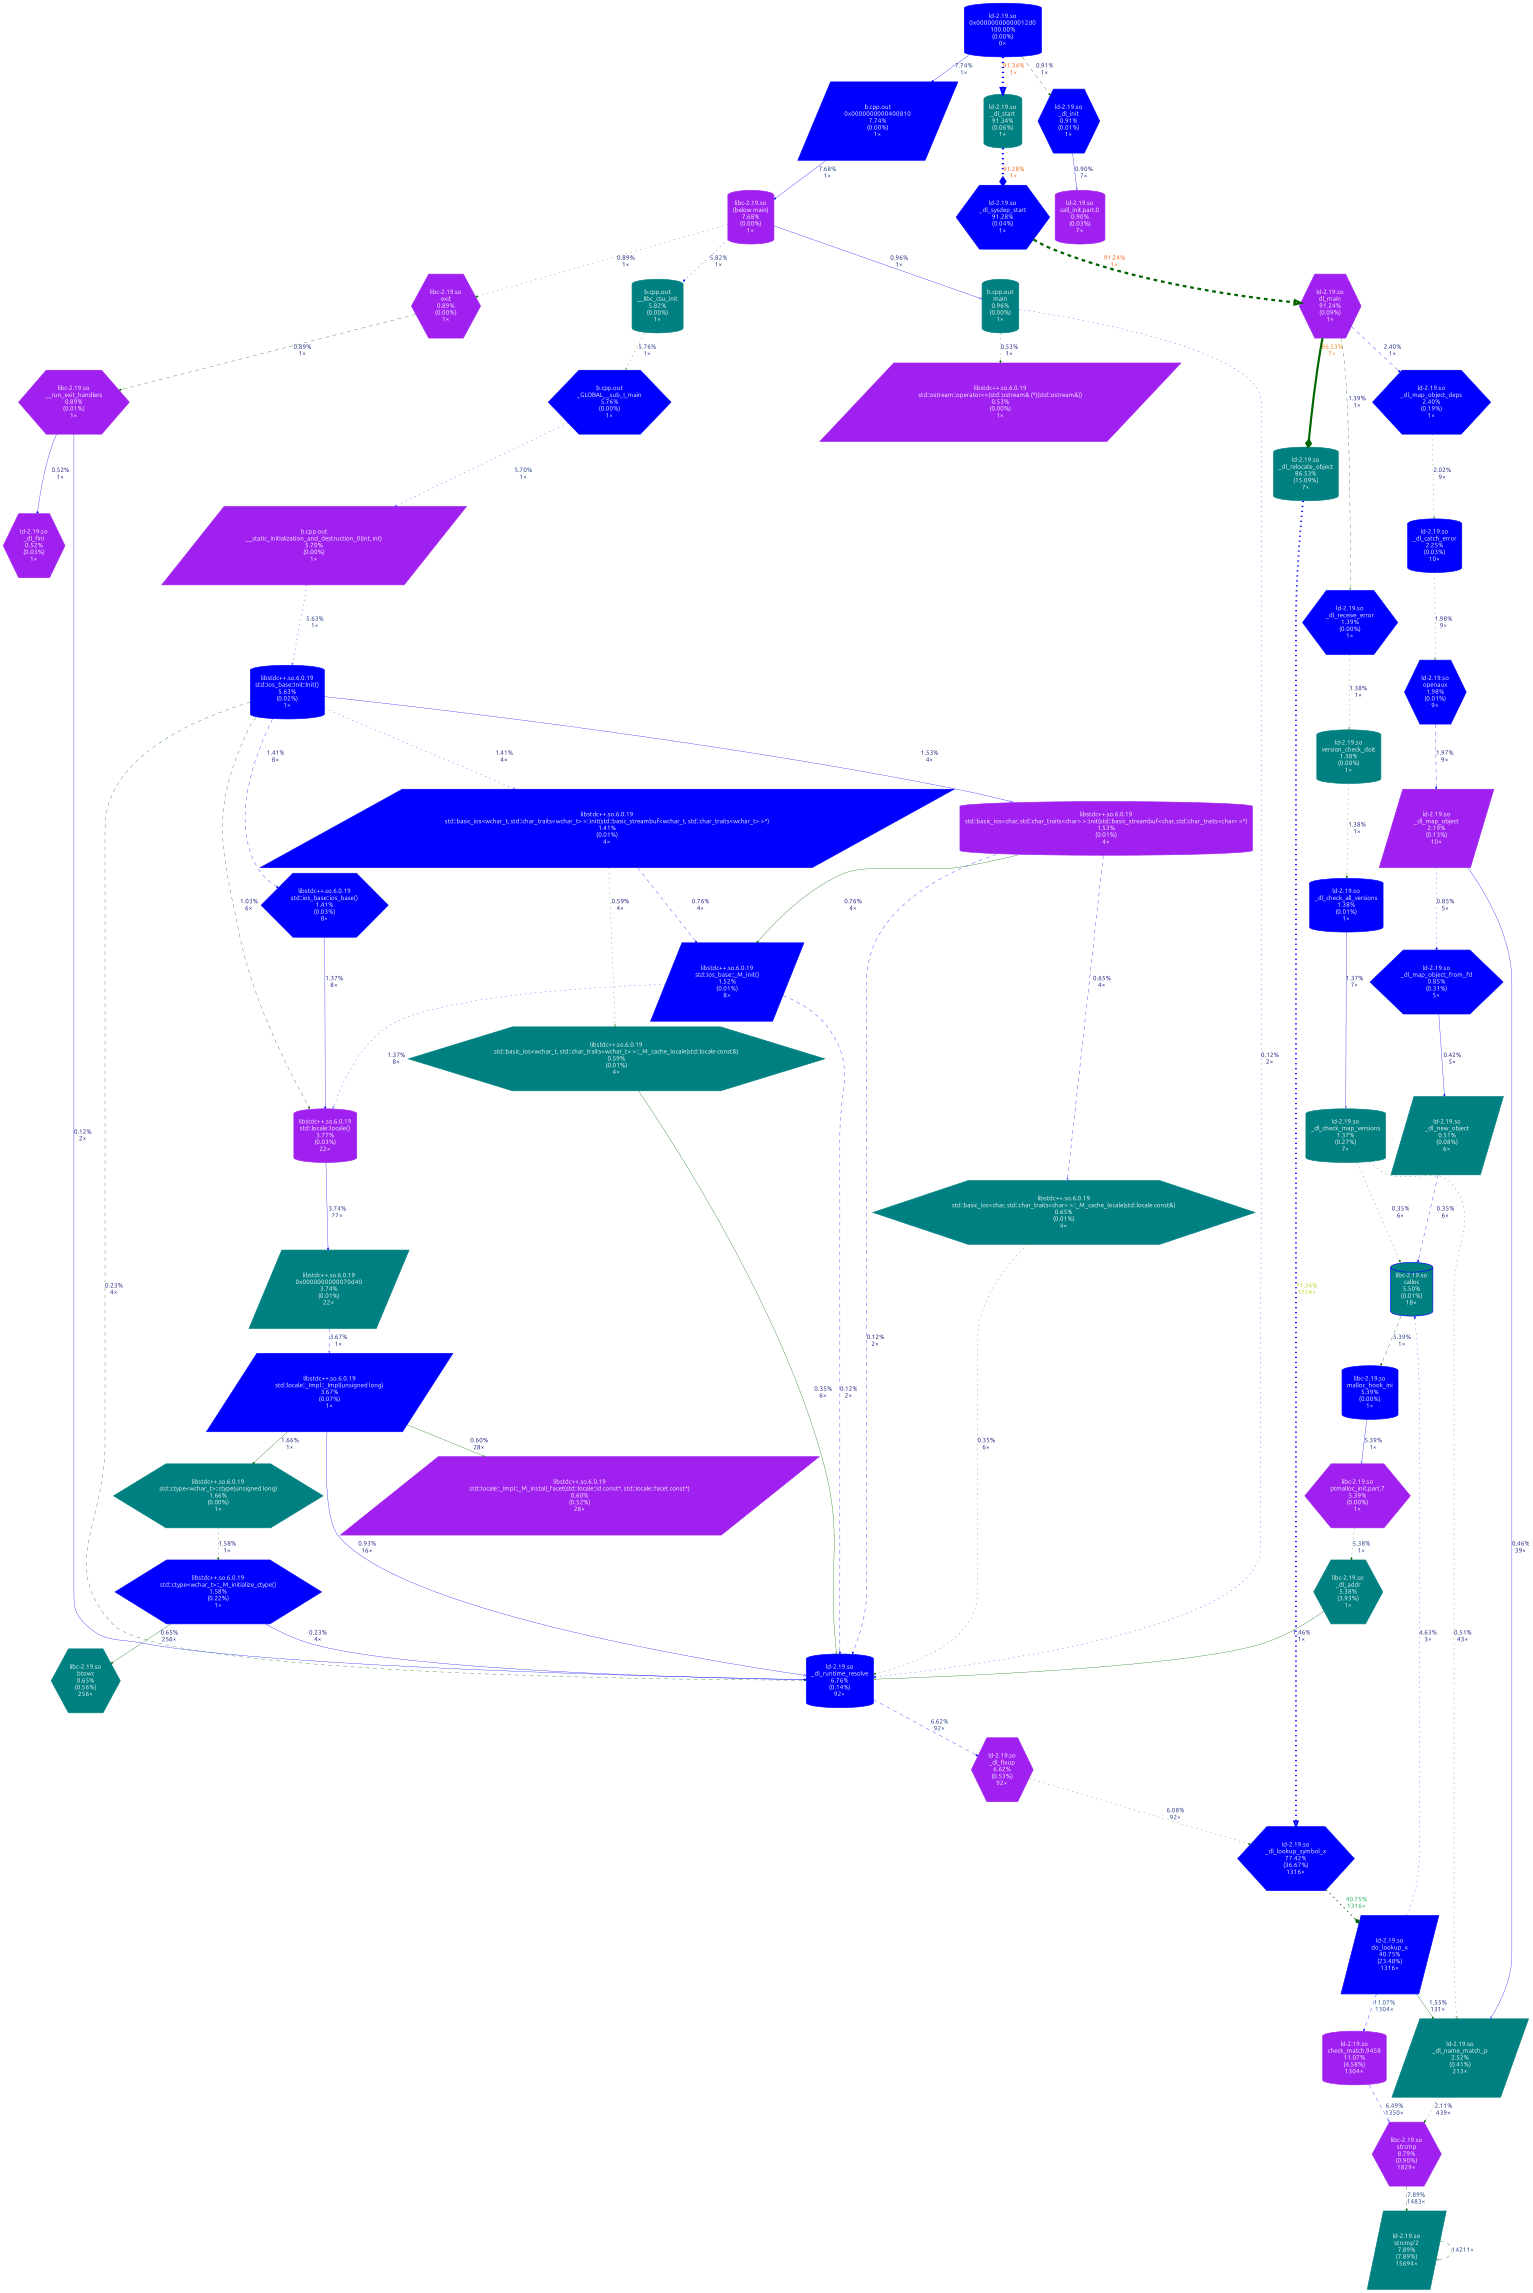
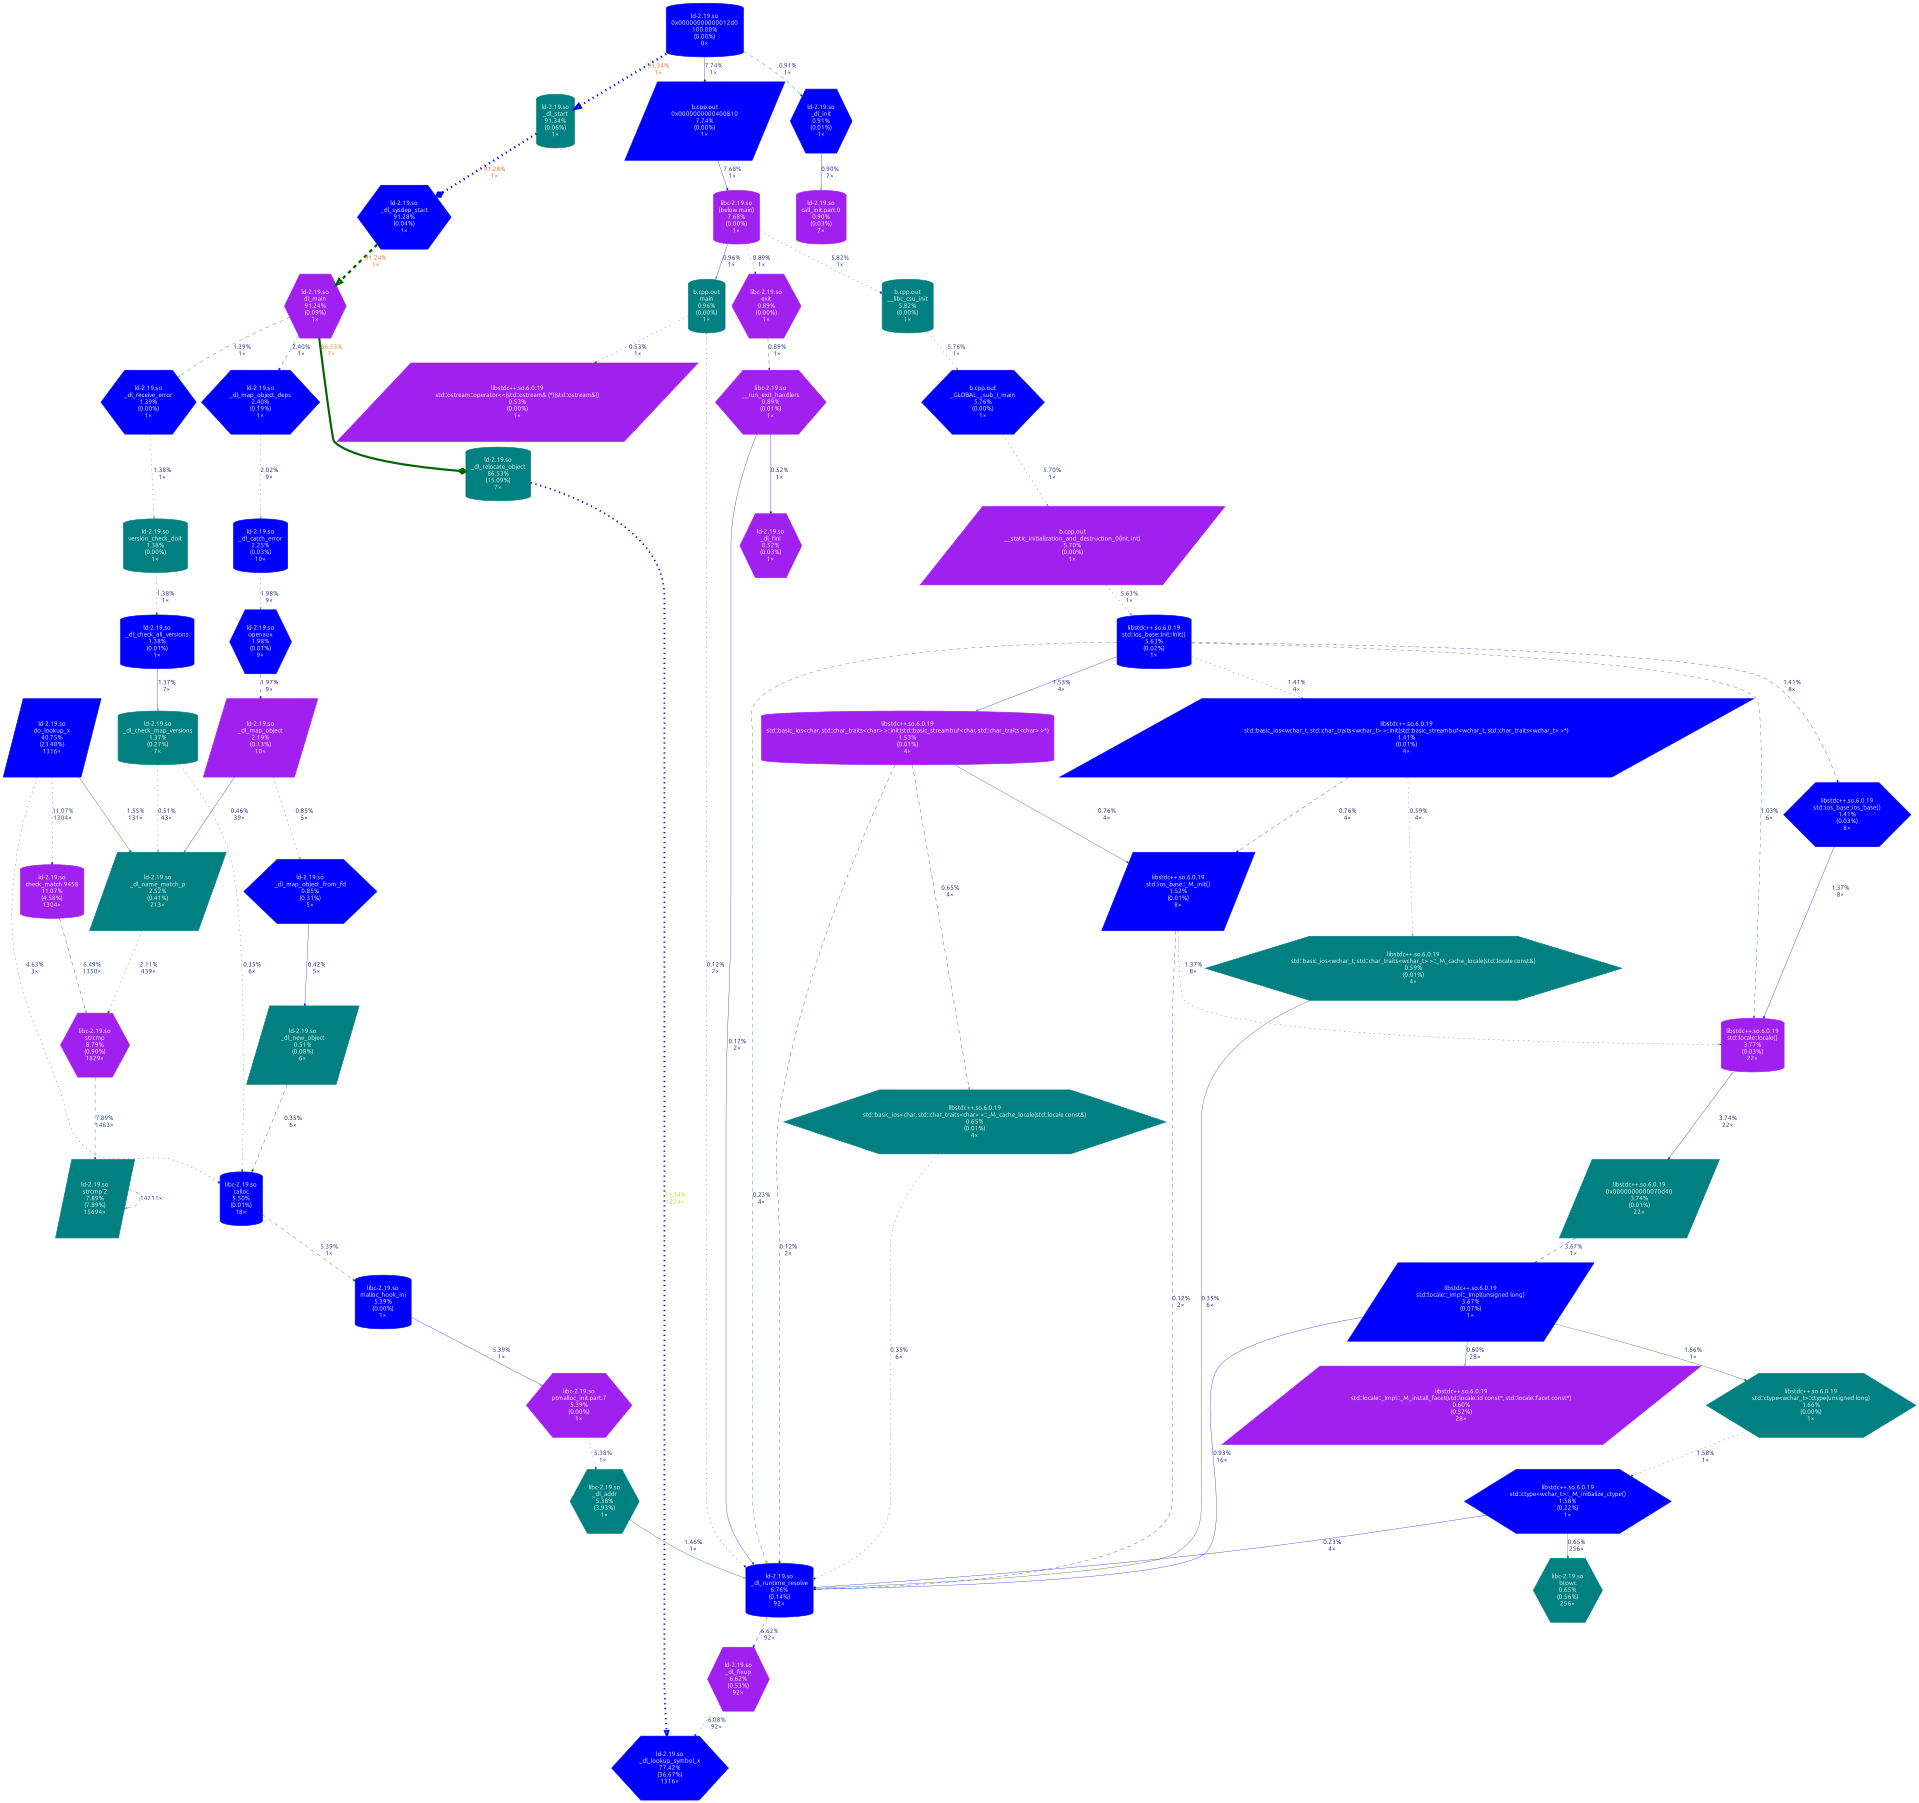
edge "ld-2.19.so _dl_map_object 2.19% (0.13%) 10×" -> "ld-2.19.so _dl_map_object_from_fd 0.85% (0.31%) 5×": arrowhead diamond -> onormal
node "libc-2.19.so calloc 5.50% (0.01%) 18×": fillcolor teal -> blue
edge "ld-2.19.so _dl_lookup_symbol_x 77.42% (36.67%) 1316×" -> "ld-2.19.so do_lookup_x 40.75% (23.48%) 1316×": removed, label "40.75% 1316×"
edge "ld-2.19.so do_lookup_x 40.75% (23.48%) 1316×" -> "ld-2.19.so check_match.9458 11.07% (4.58%) 1304×": style dashed -> dotted
